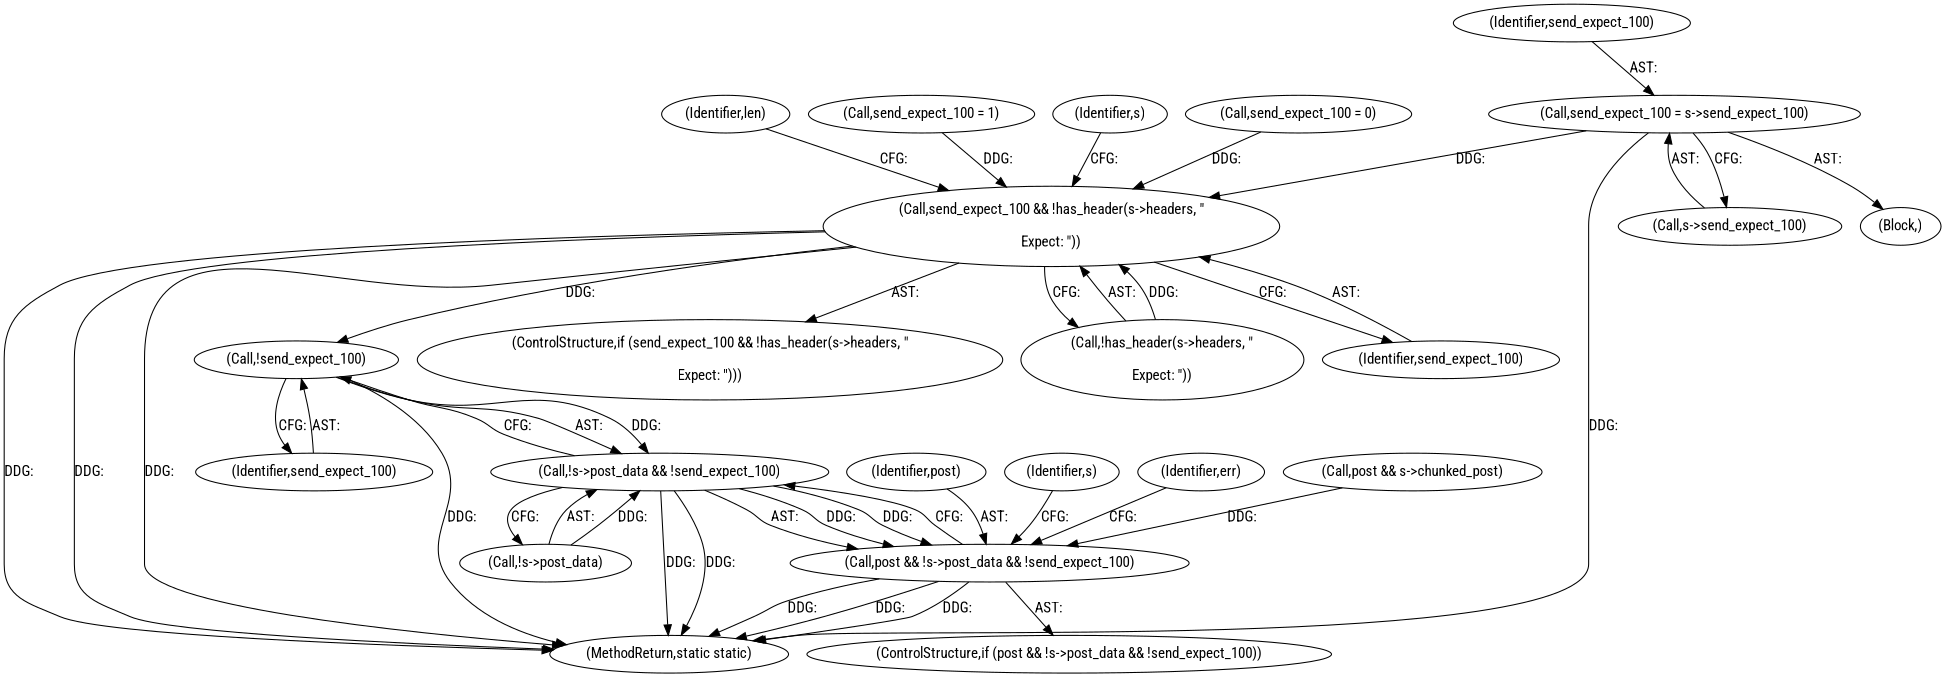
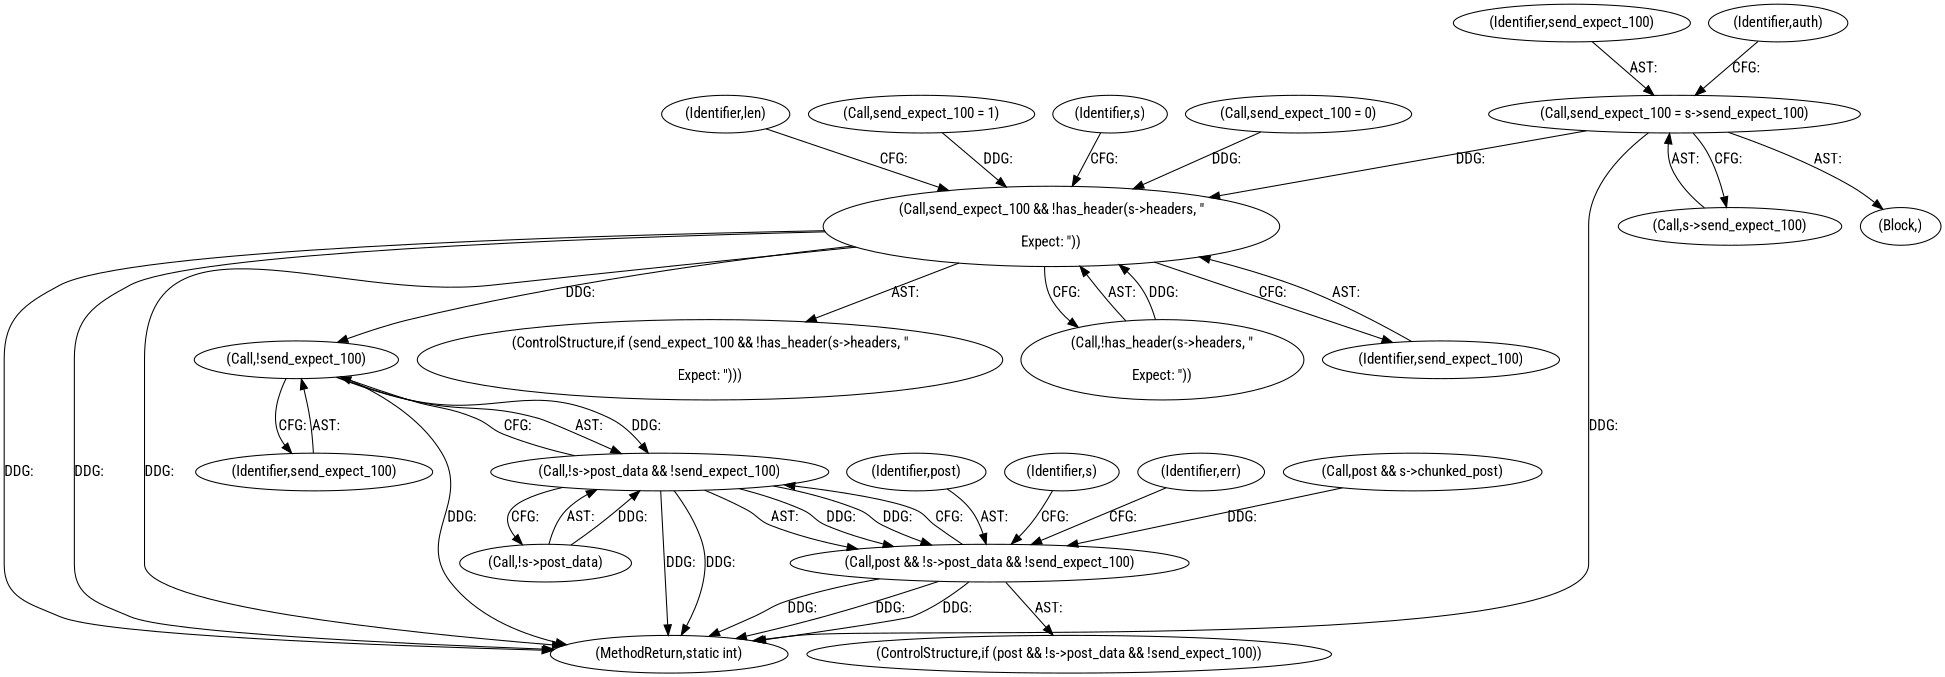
node "(Identifier,auth)": added
node "(MethodReturn,static static)": label "(MethodReturn,static static)" -> "(MethodReturn,static int)"
